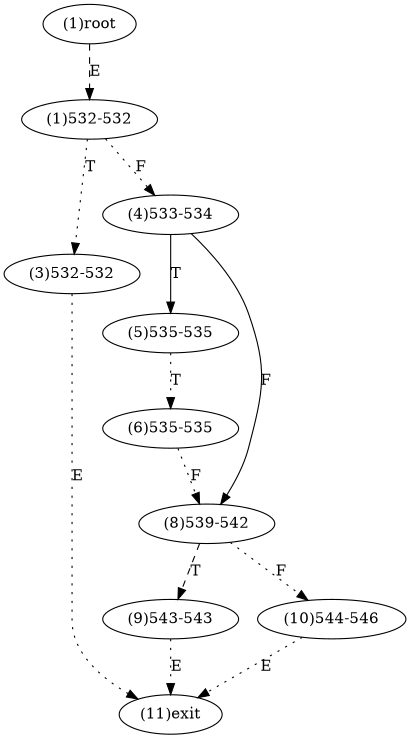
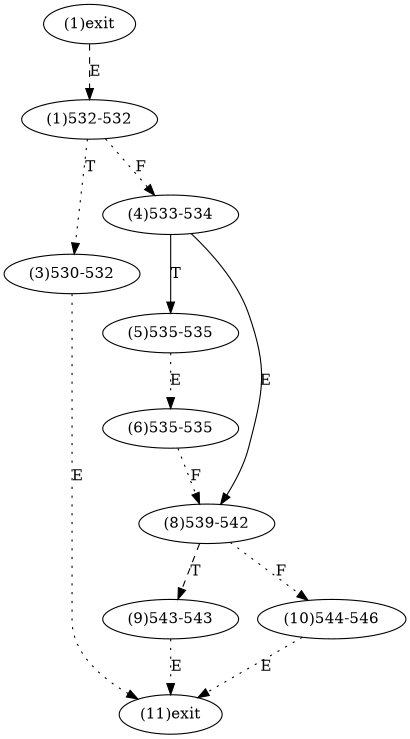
node "(1)root": label "(1)root" -> "(1)exit"
node "(3)532-532": label "(3)532-532" -> "(3)530-532"
edge "(5)535-535" -> "(6)535-535": label "T" -> "E"
edge "(4)533-534" -> "(8)539-542": label "F" -> "E"
